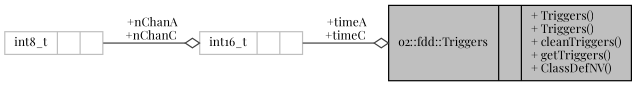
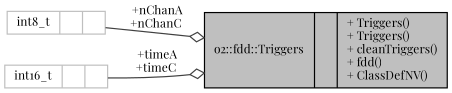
edge "int8_t" -> "int16_t": now "int8_t" -> "o2::fdd::Triggers"
node "o2::fdd::Triggers": text "+ getTriggers()" -> "+ fdd()"
